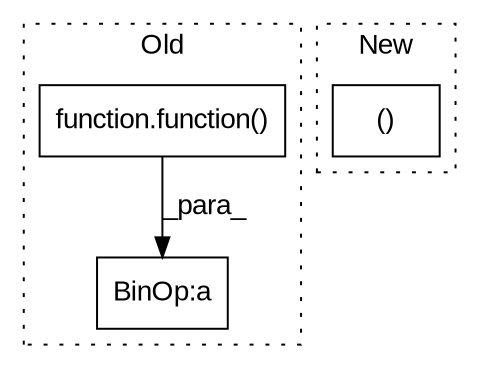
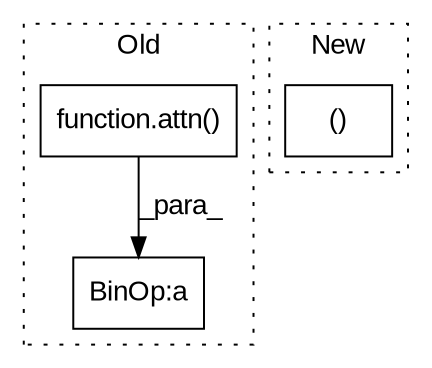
node "function.function()": label "function.function()" -> "function.attn()"
